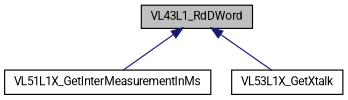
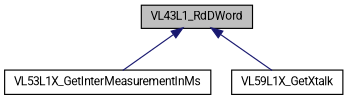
node "VL51L1X_GetInterMeasurementInMs": label "VL51L1X_GetInterMeasurementInMs" -> "VL53L1X_GetInterMeasurementInMs"
node "VL53L1X_GetXtalk": label "VL53L1X_GetXtalk" -> "VL59L1X_GetXtalk"
